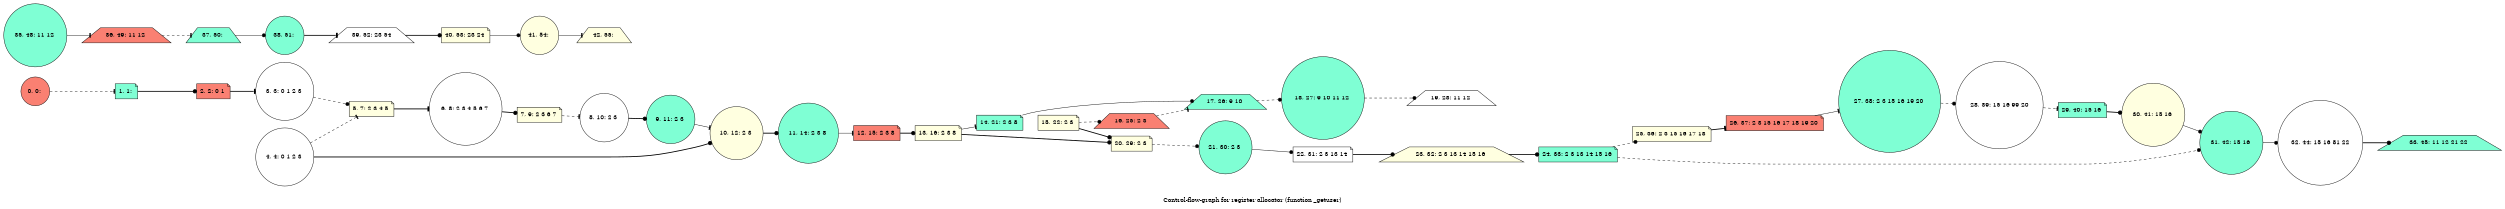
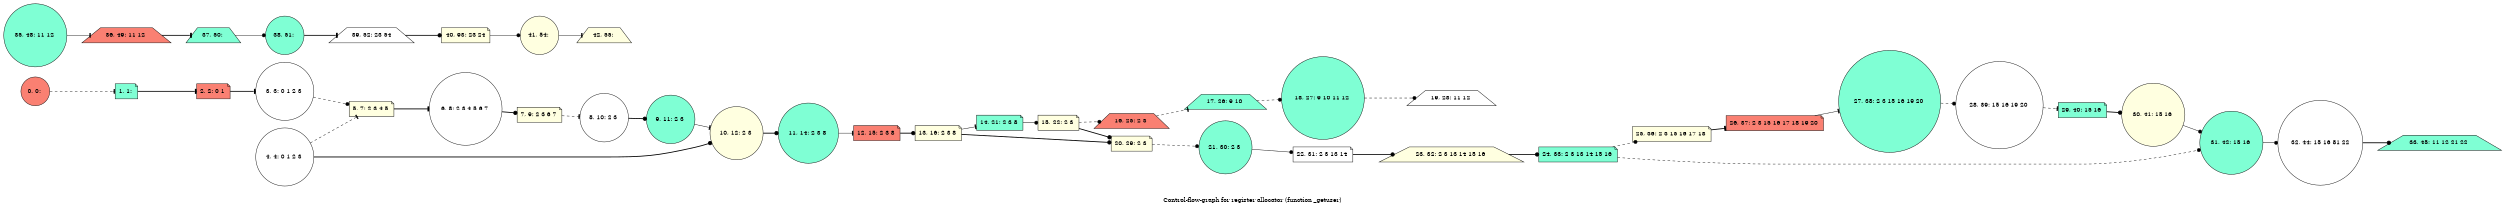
edge "36, 49: 11 12" -> "37, 50:": style dashed -> bold
node "40, 53: 23 24": label "40, 53: 23 24" -> "40, 93: 23 24"
edge "1, 1:" -> "2, 2: 0 1": arrowhead dot -> tee
edge "14, 21: 2 3 8" -> "17, 26: 9 10": now "14, 21: 2 3 8" -> "15, 22: 2 3"
node "28, 39: 15 16 99 20": label "28, 39: 15 16 99 20" -> "28, 39: 15 16 19 20"
